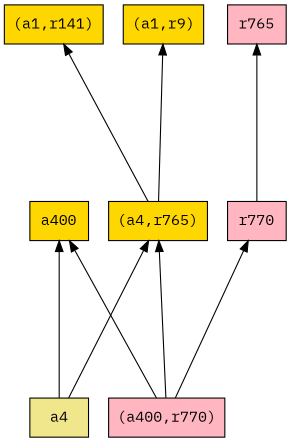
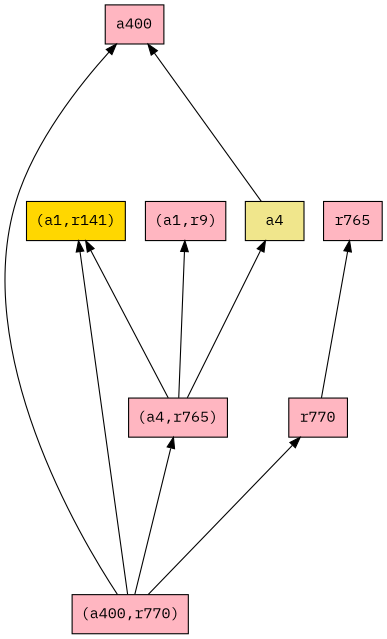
node "(a1,r9)": fillcolor gold -> lightpink
node "a400": fillcolor gold -> lightpink
node "(a4,r765)": fillcolor gold -> lightpink
edge "a4" -> "(a4,r765)": reversed
edge "(a400,r770)" -> "(a1,r141)": added
